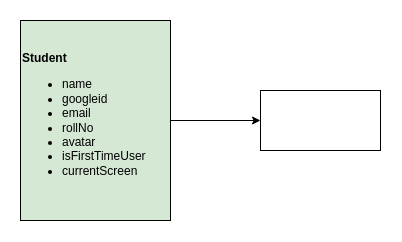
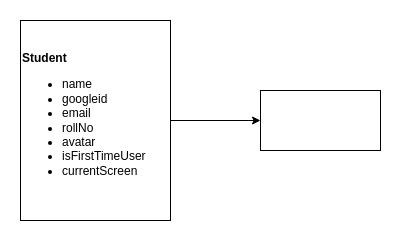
node "Student name googleid email rollNo avatar isFirstTimeUser currentScreen": fillcolor #d5e8d4 -> #ffffff
